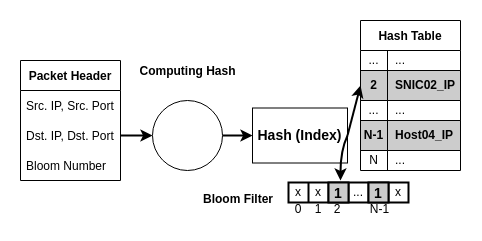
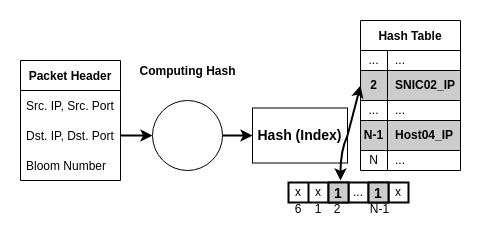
node "Bloom Filter": removed
node "0": label "0" -> "6"
